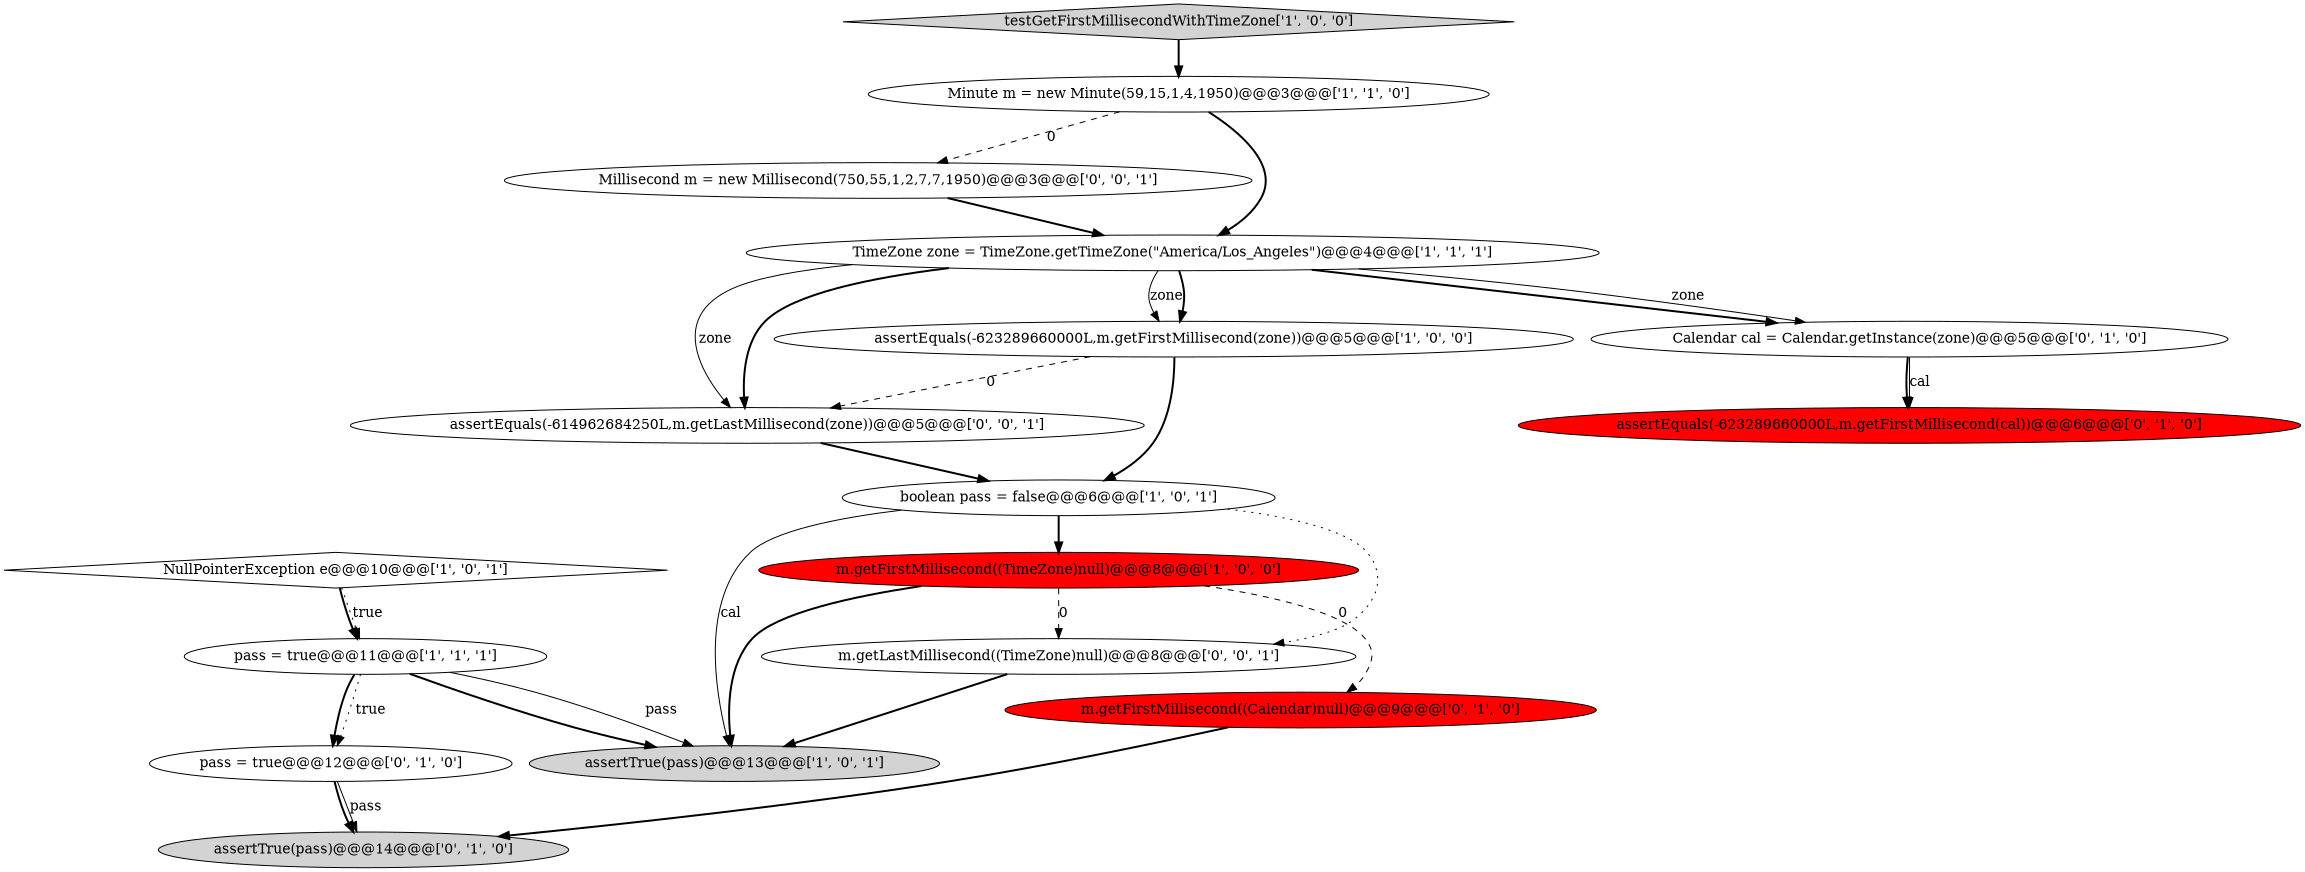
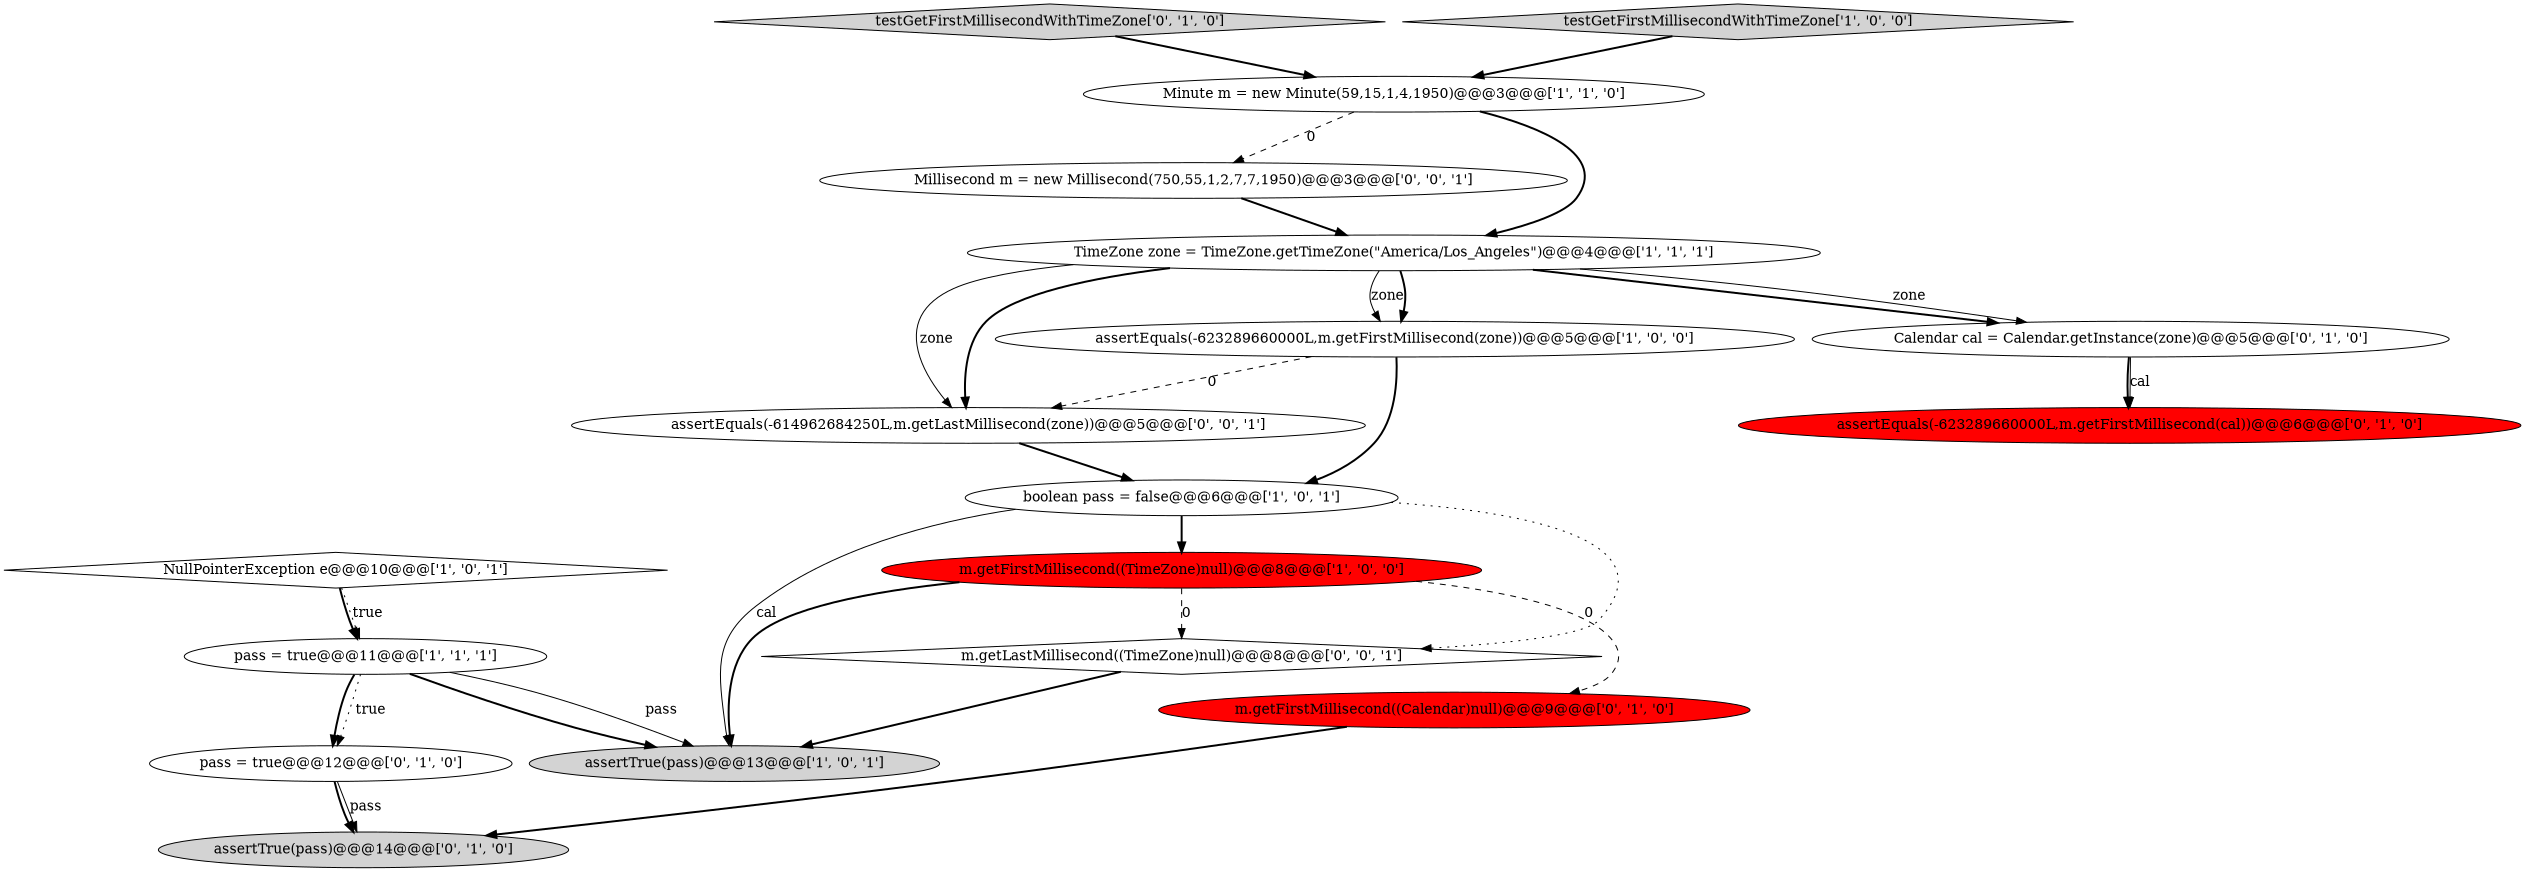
node "testGetFirstMillisecondWithTimeZone['0', '1', '0']": added
node "m.getLastMillisecond((TimeZone)null)@@@8@@@['0', '0', '1']": shape ellipse -> diamond
